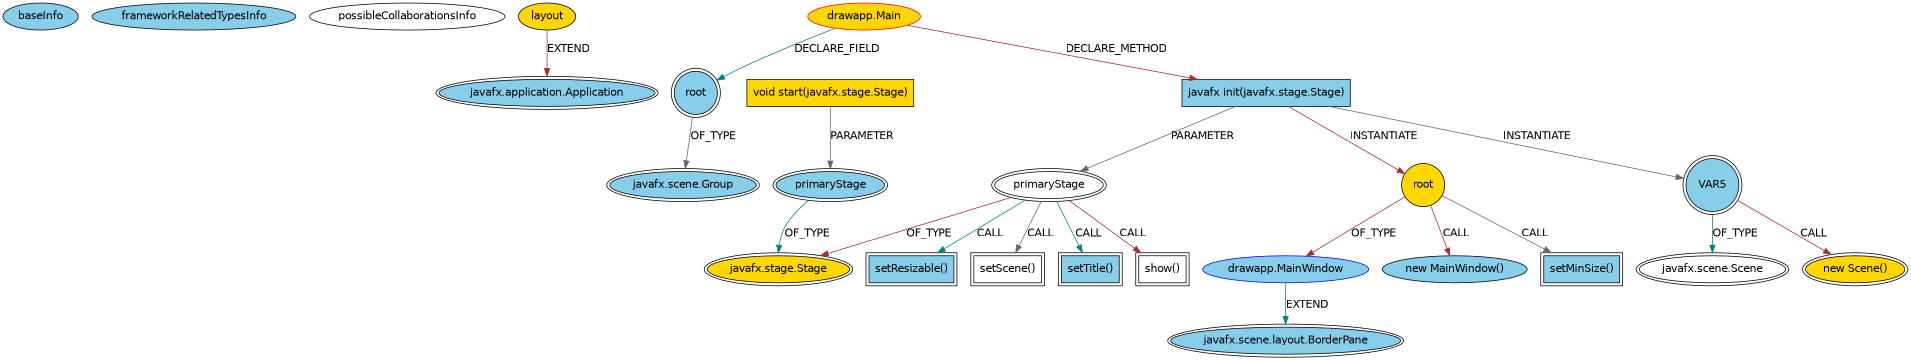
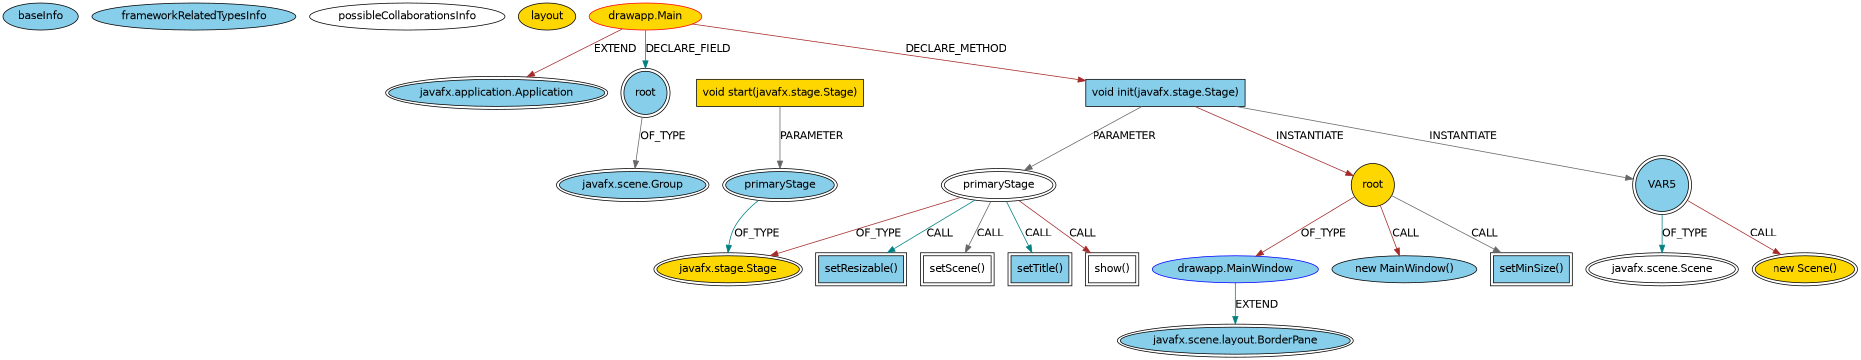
edge "layout" -> "javafx.application.Application": now "drawapp.Main" -> "javafx.application.Application"
node "javafx init(javafx.stage.Stage)": label "javafx init(javafx.stage.Stage)" -> "void init(javafx.stage.Stage)"
